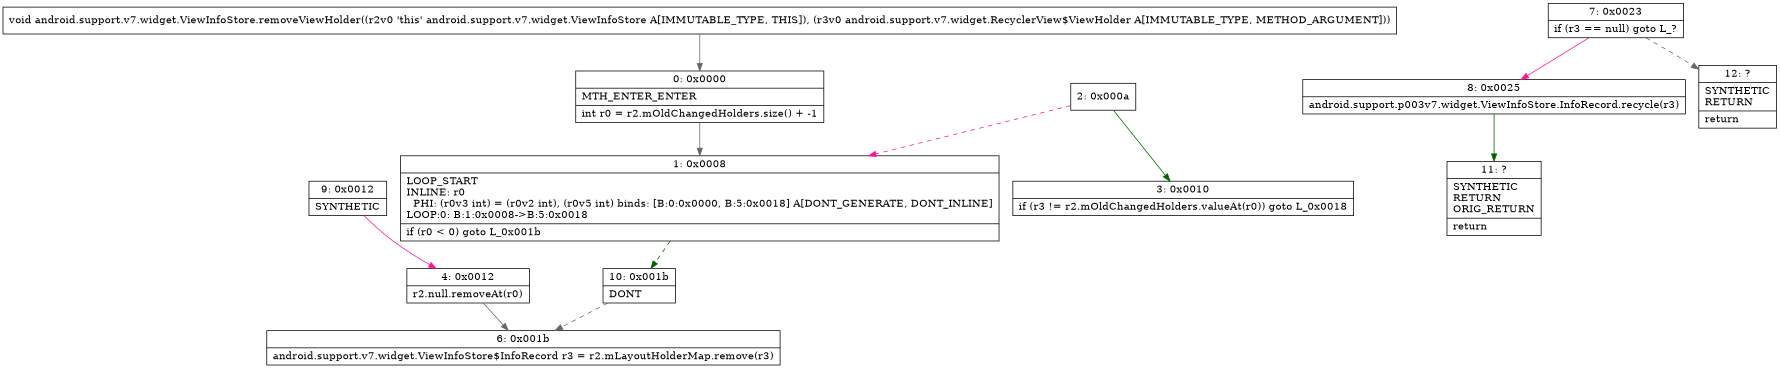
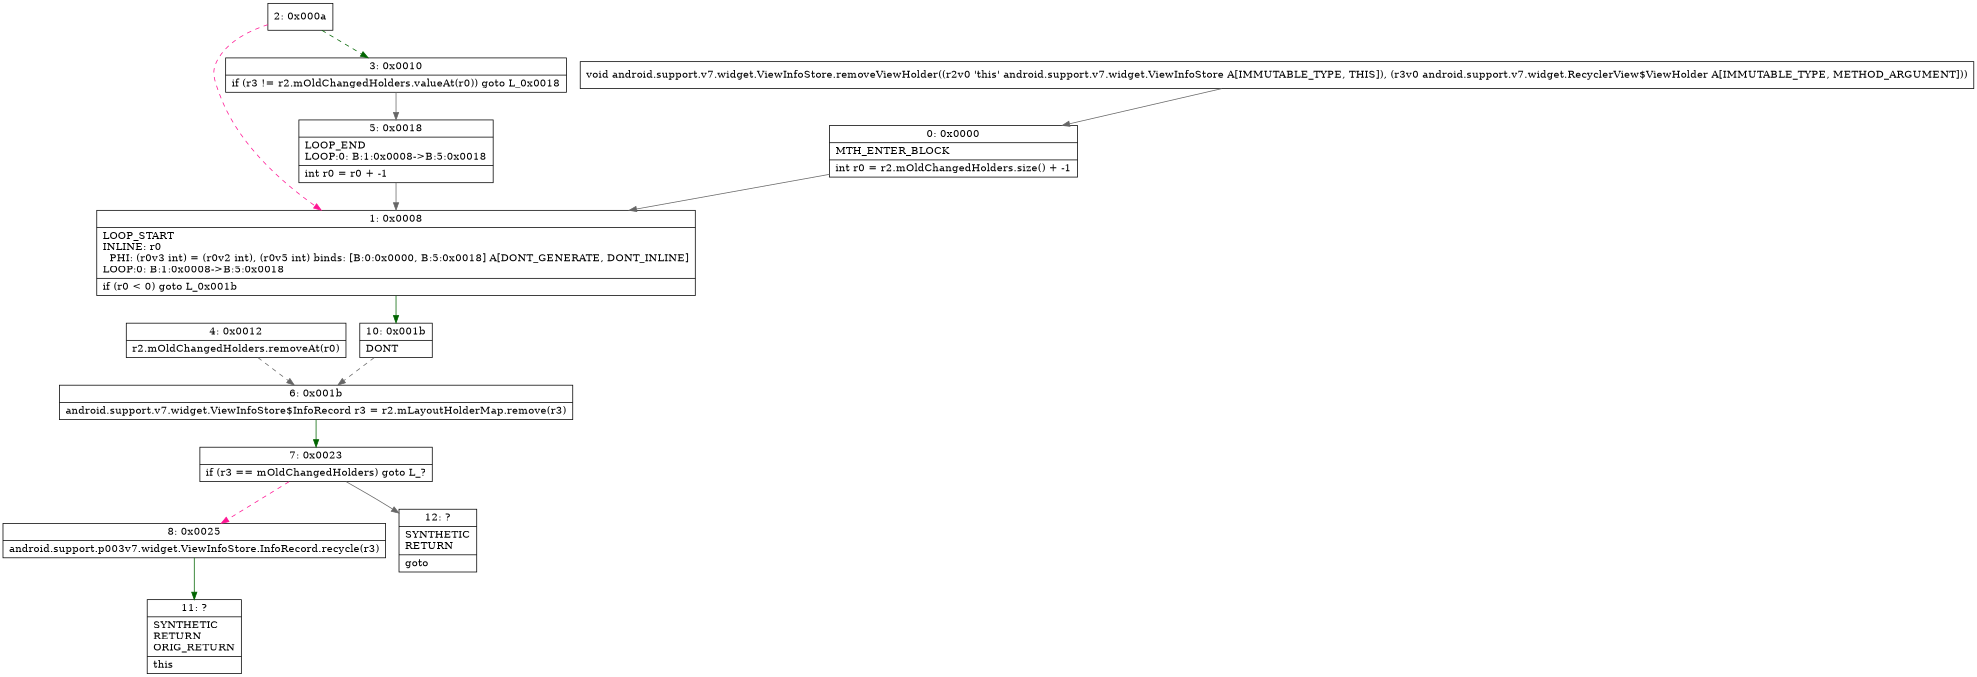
node "7: 0x0023": text "if (r3 == null) goto L_?" -> "if (r3 == mOldChangedHolders) goto L_?"
edge "7: 0x0023" -> "12: ?": style dashed -> solid
edge "7: 0x0023" -> "8: 0x0025": style solid -> dashed
node "0: 0x0000": text "MTH_ENTER_ENTER" -> "MTH_ENTER_BLOCK"
node "12: ?": text "return" -> "goto"
edge "2: 0x000a" -> "3: 0x0010": style solid -> dashed
node "5: 0x0018": added
node "9: 0x0012": removed
node "11: ?": text "return" -> "this"
edge "1: 0x0008" -> "10: 0x001b": style dashed -> solid
node "4: 0x0012": text "r2.null.removeAt(r0)" -> "r2.mOldChangedHolders.removeAt(r0)"
edge "4: 0x0012" -> "6: 0x001b": style solid -> dashed
edge "6: 0x001b" -> "7: 0x0023": added
